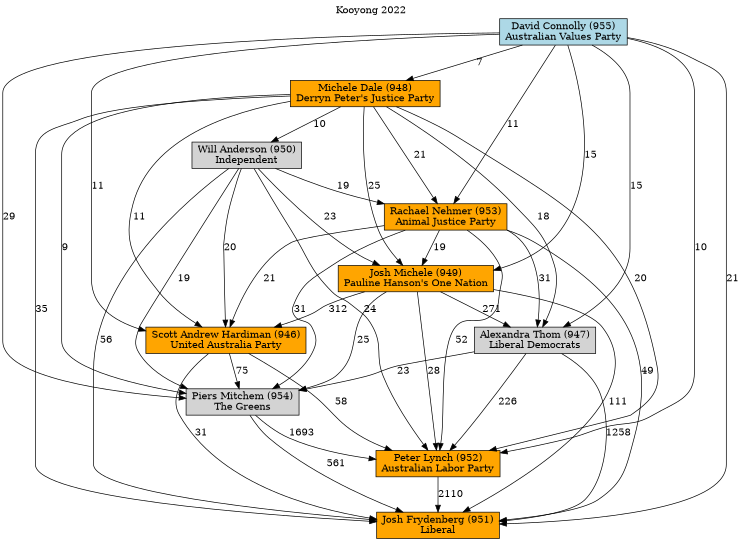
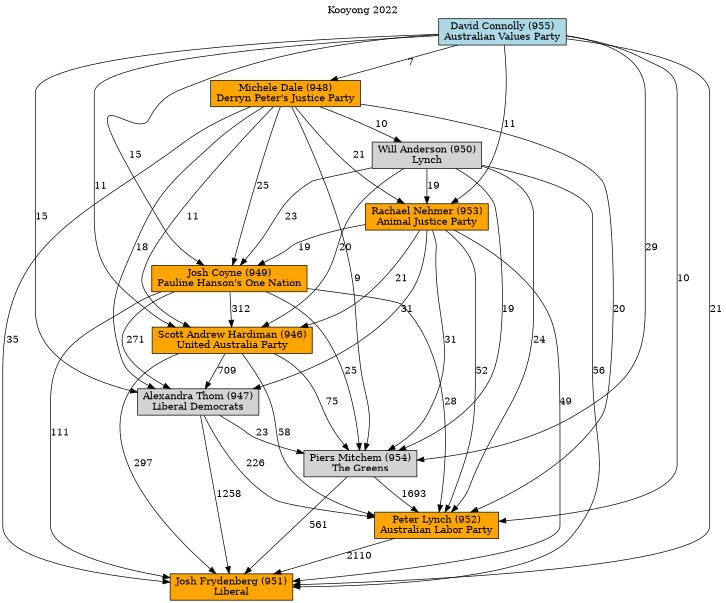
node "Will Anderson (950) Independent": label "Will Anderson (950) Independent" -> "Will Anderson (950) Lynch"
node "Josh Michele (949) Pauline Hanson's One Nation": label "Josh Michele (949) Pauline Hanson's One Nation" -> "Josh Coyne (949) Pauline Hanson's One Nation"
edge "Scott Andrew Hardiman (946) United Australia Party" -> "Alexandra Thom (947) Liberal Democrats": added, label "709"
edge "Scott Andrew Hardiman (946) United Australia Party" -> "Josh Frydenberg (951) Liberal": label "31" -> "297"
